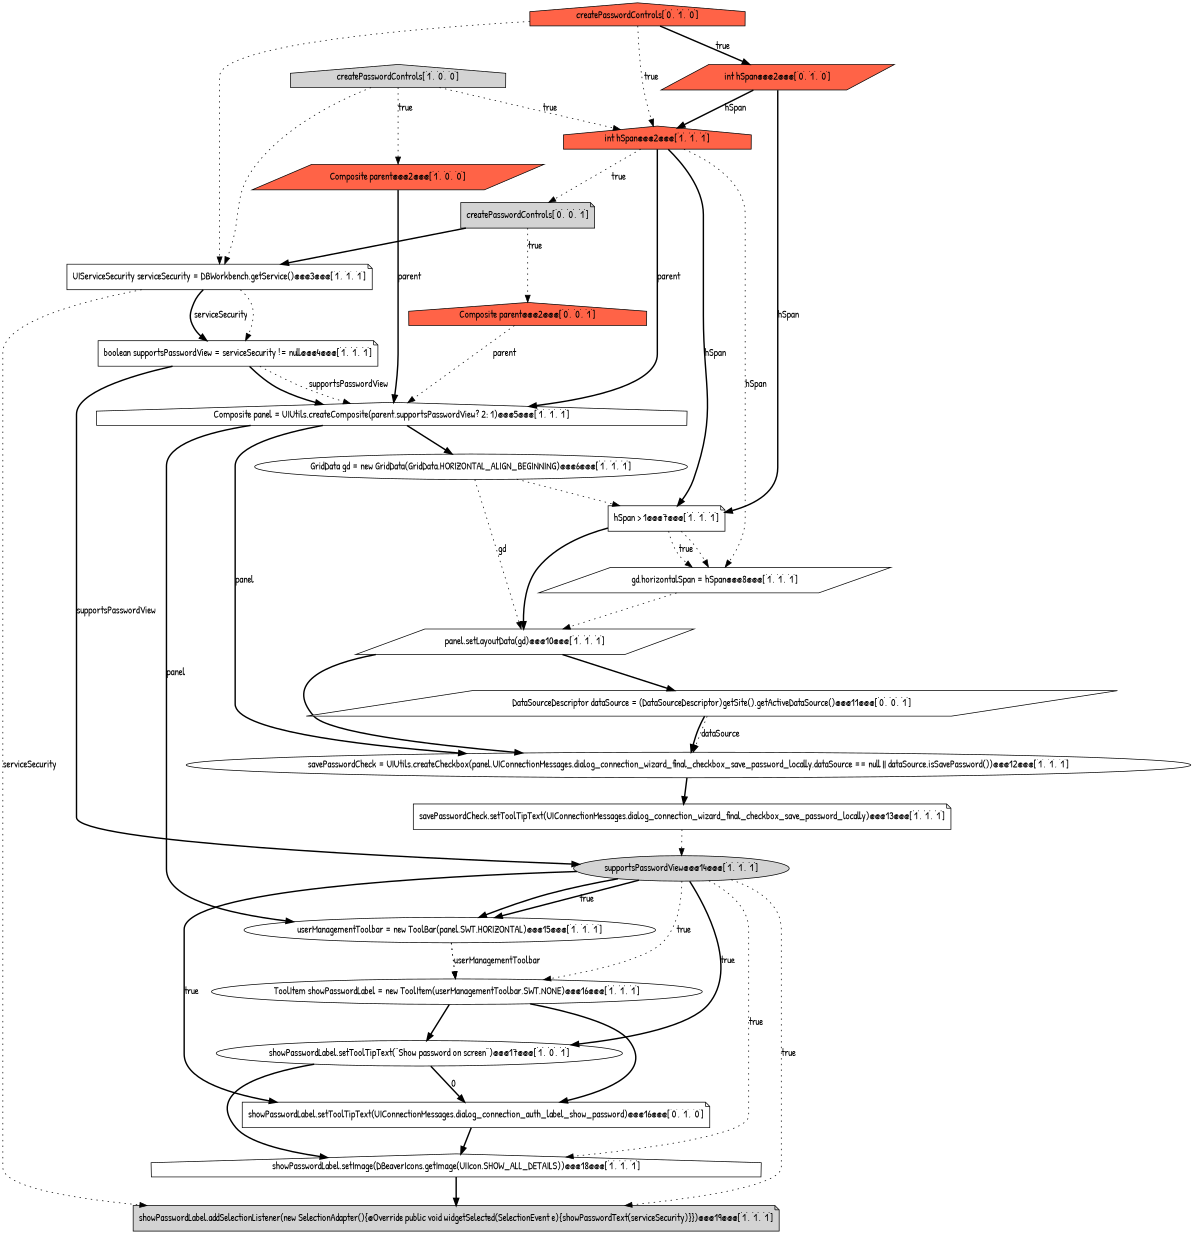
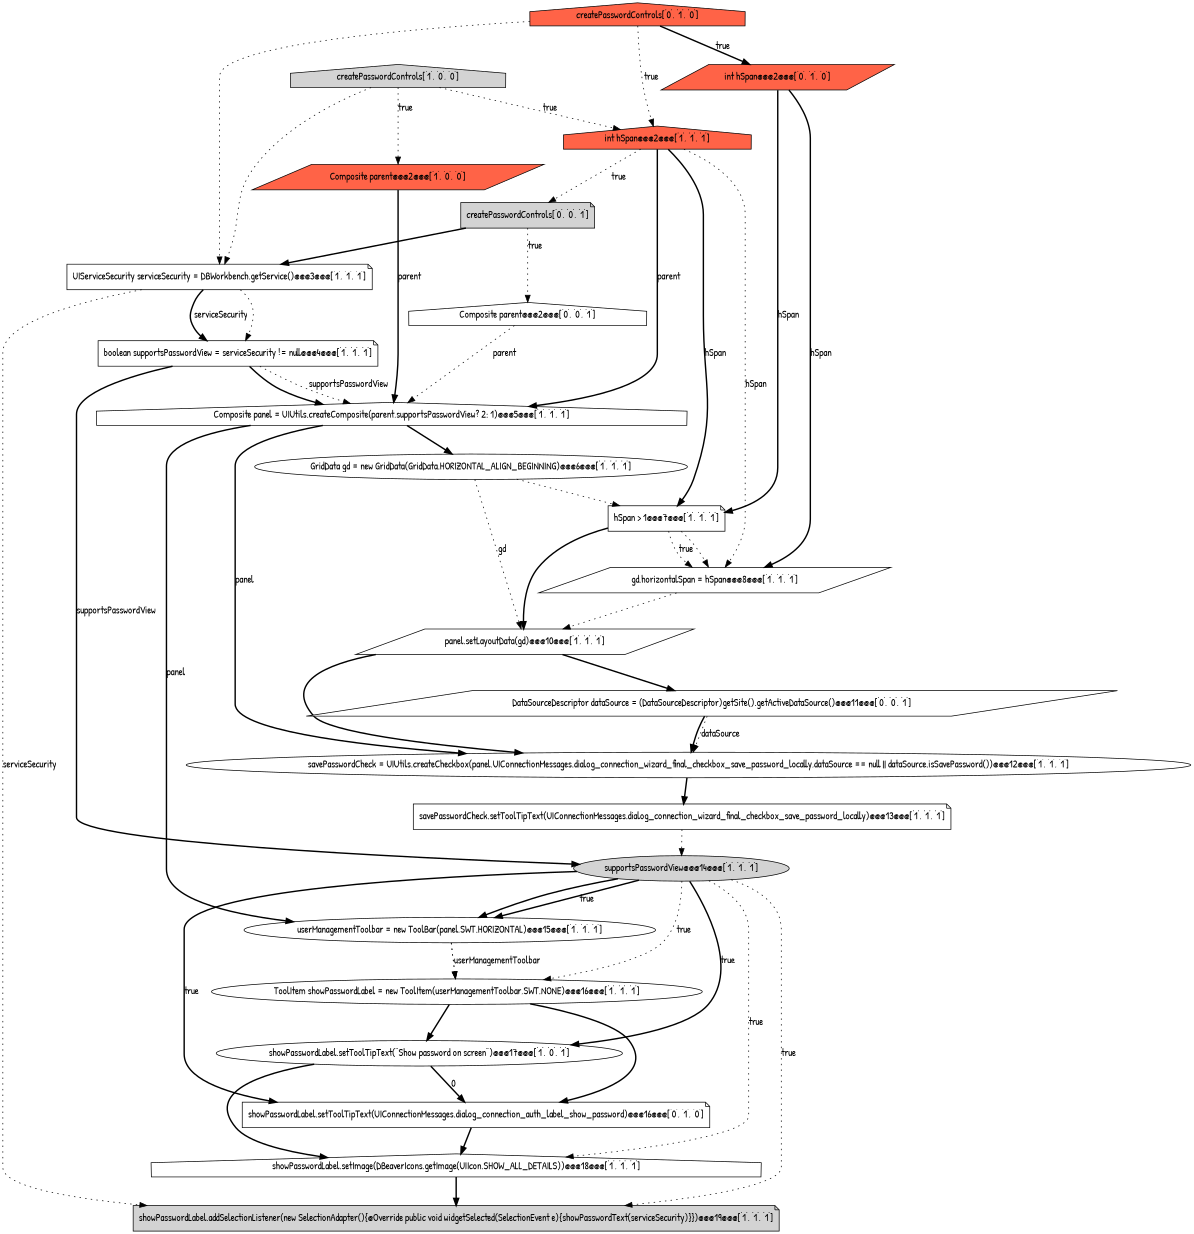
edge "int hSpan@@@2@@@['0', '1', '0']" -> "int hSpan@@@2@@@['1', '1', '1']": now "int hSpan@@@2@@@['0', '1', '0']" -> "gd.horizontalSpan = hSpan@@@8@@@['1', '1', '1']"
node "Composite parent@@@2@@@['0', '0', '1']": fillcolor tomato -> white
